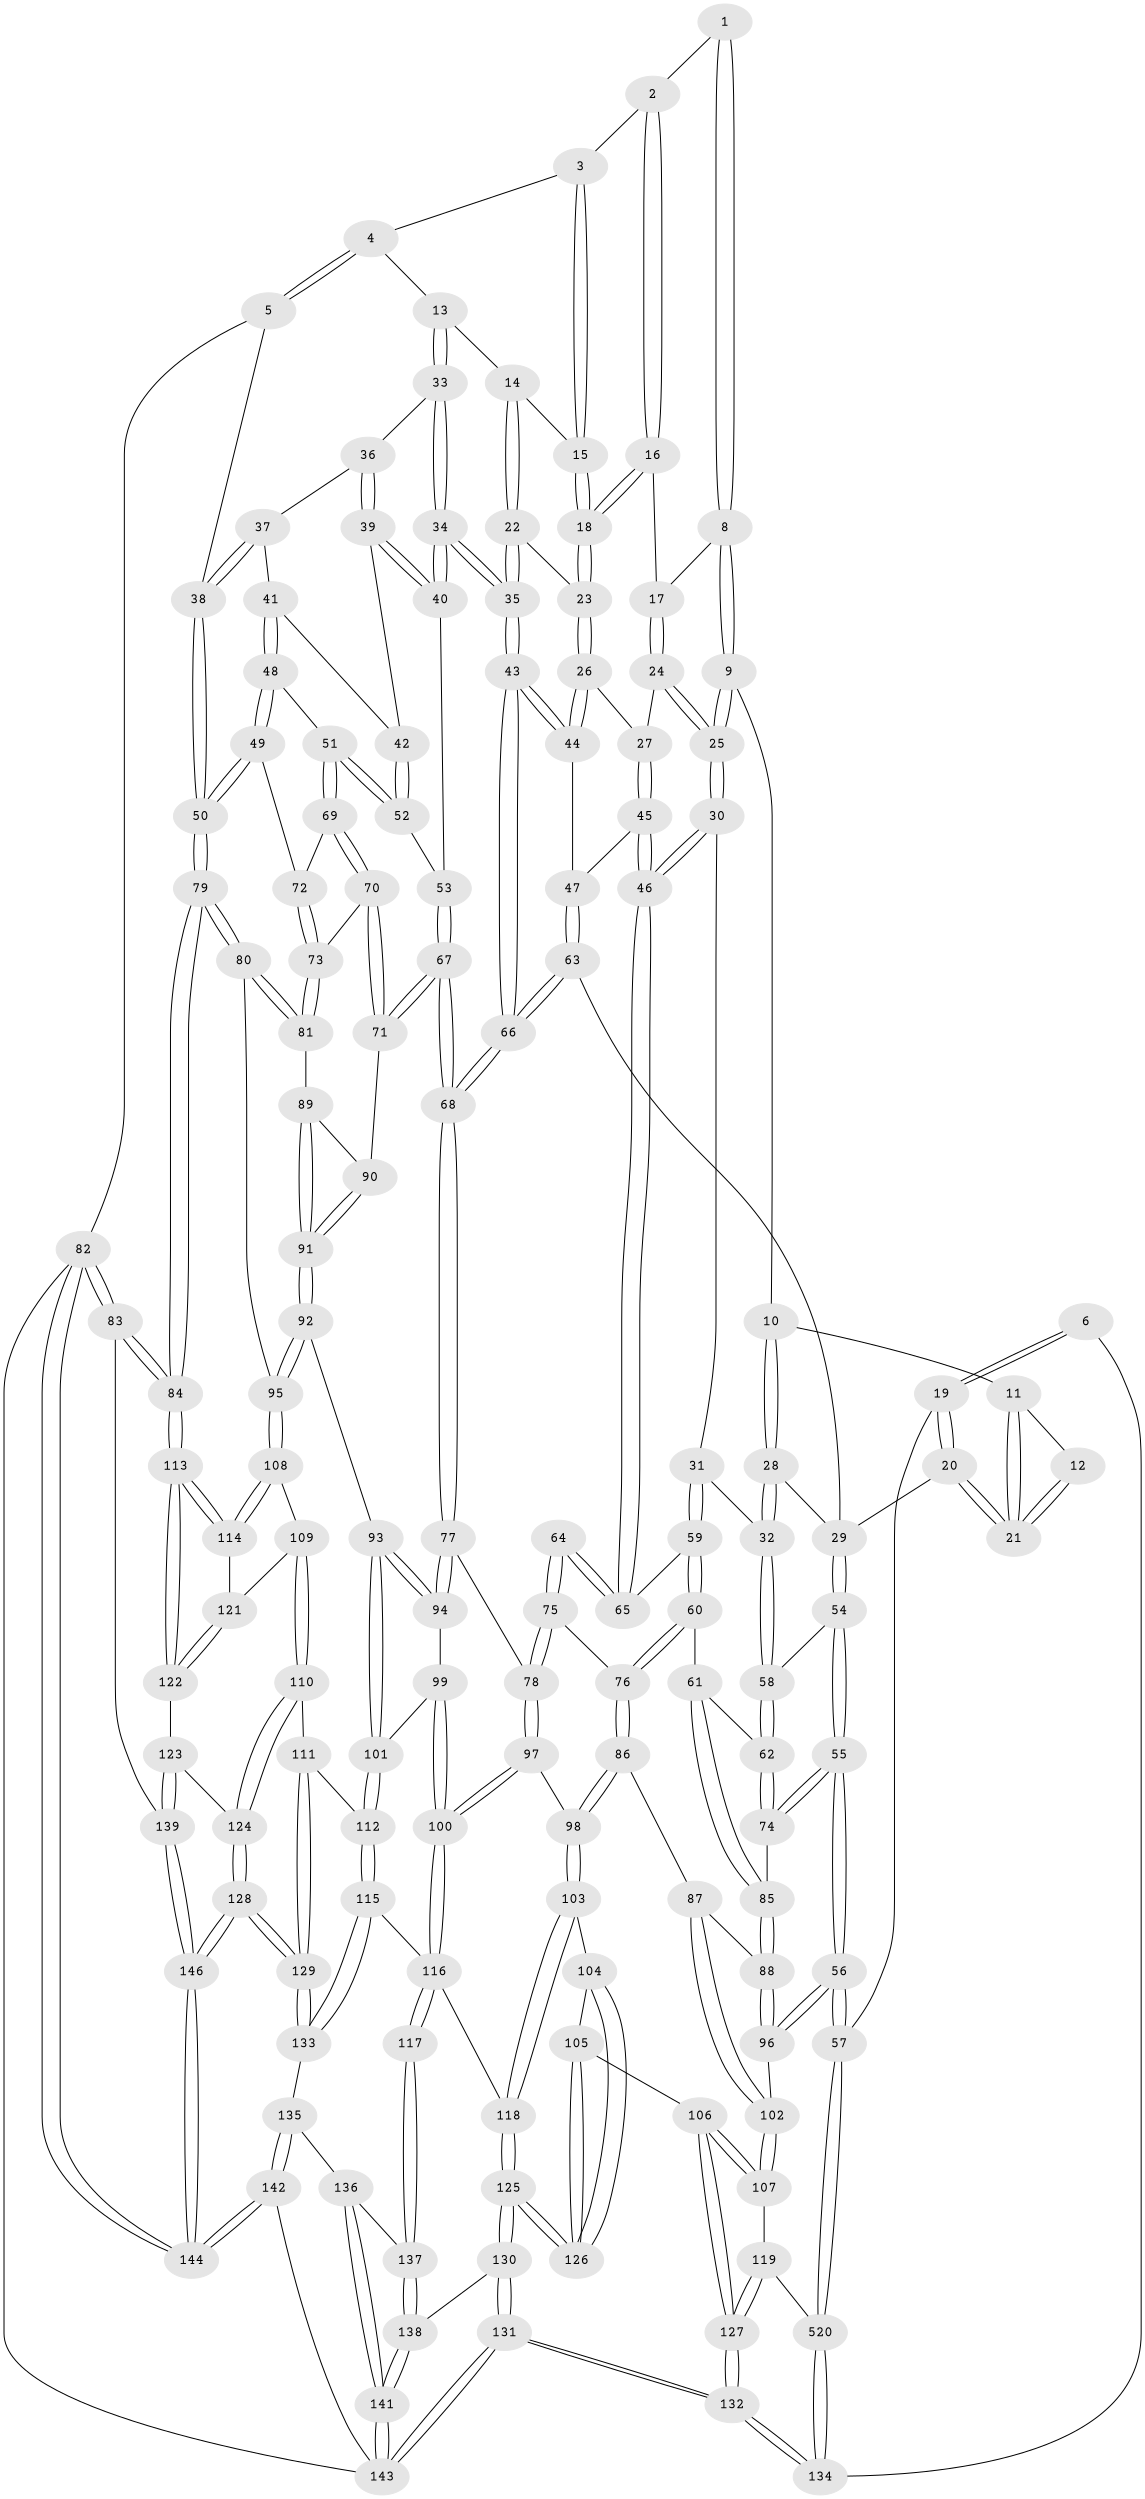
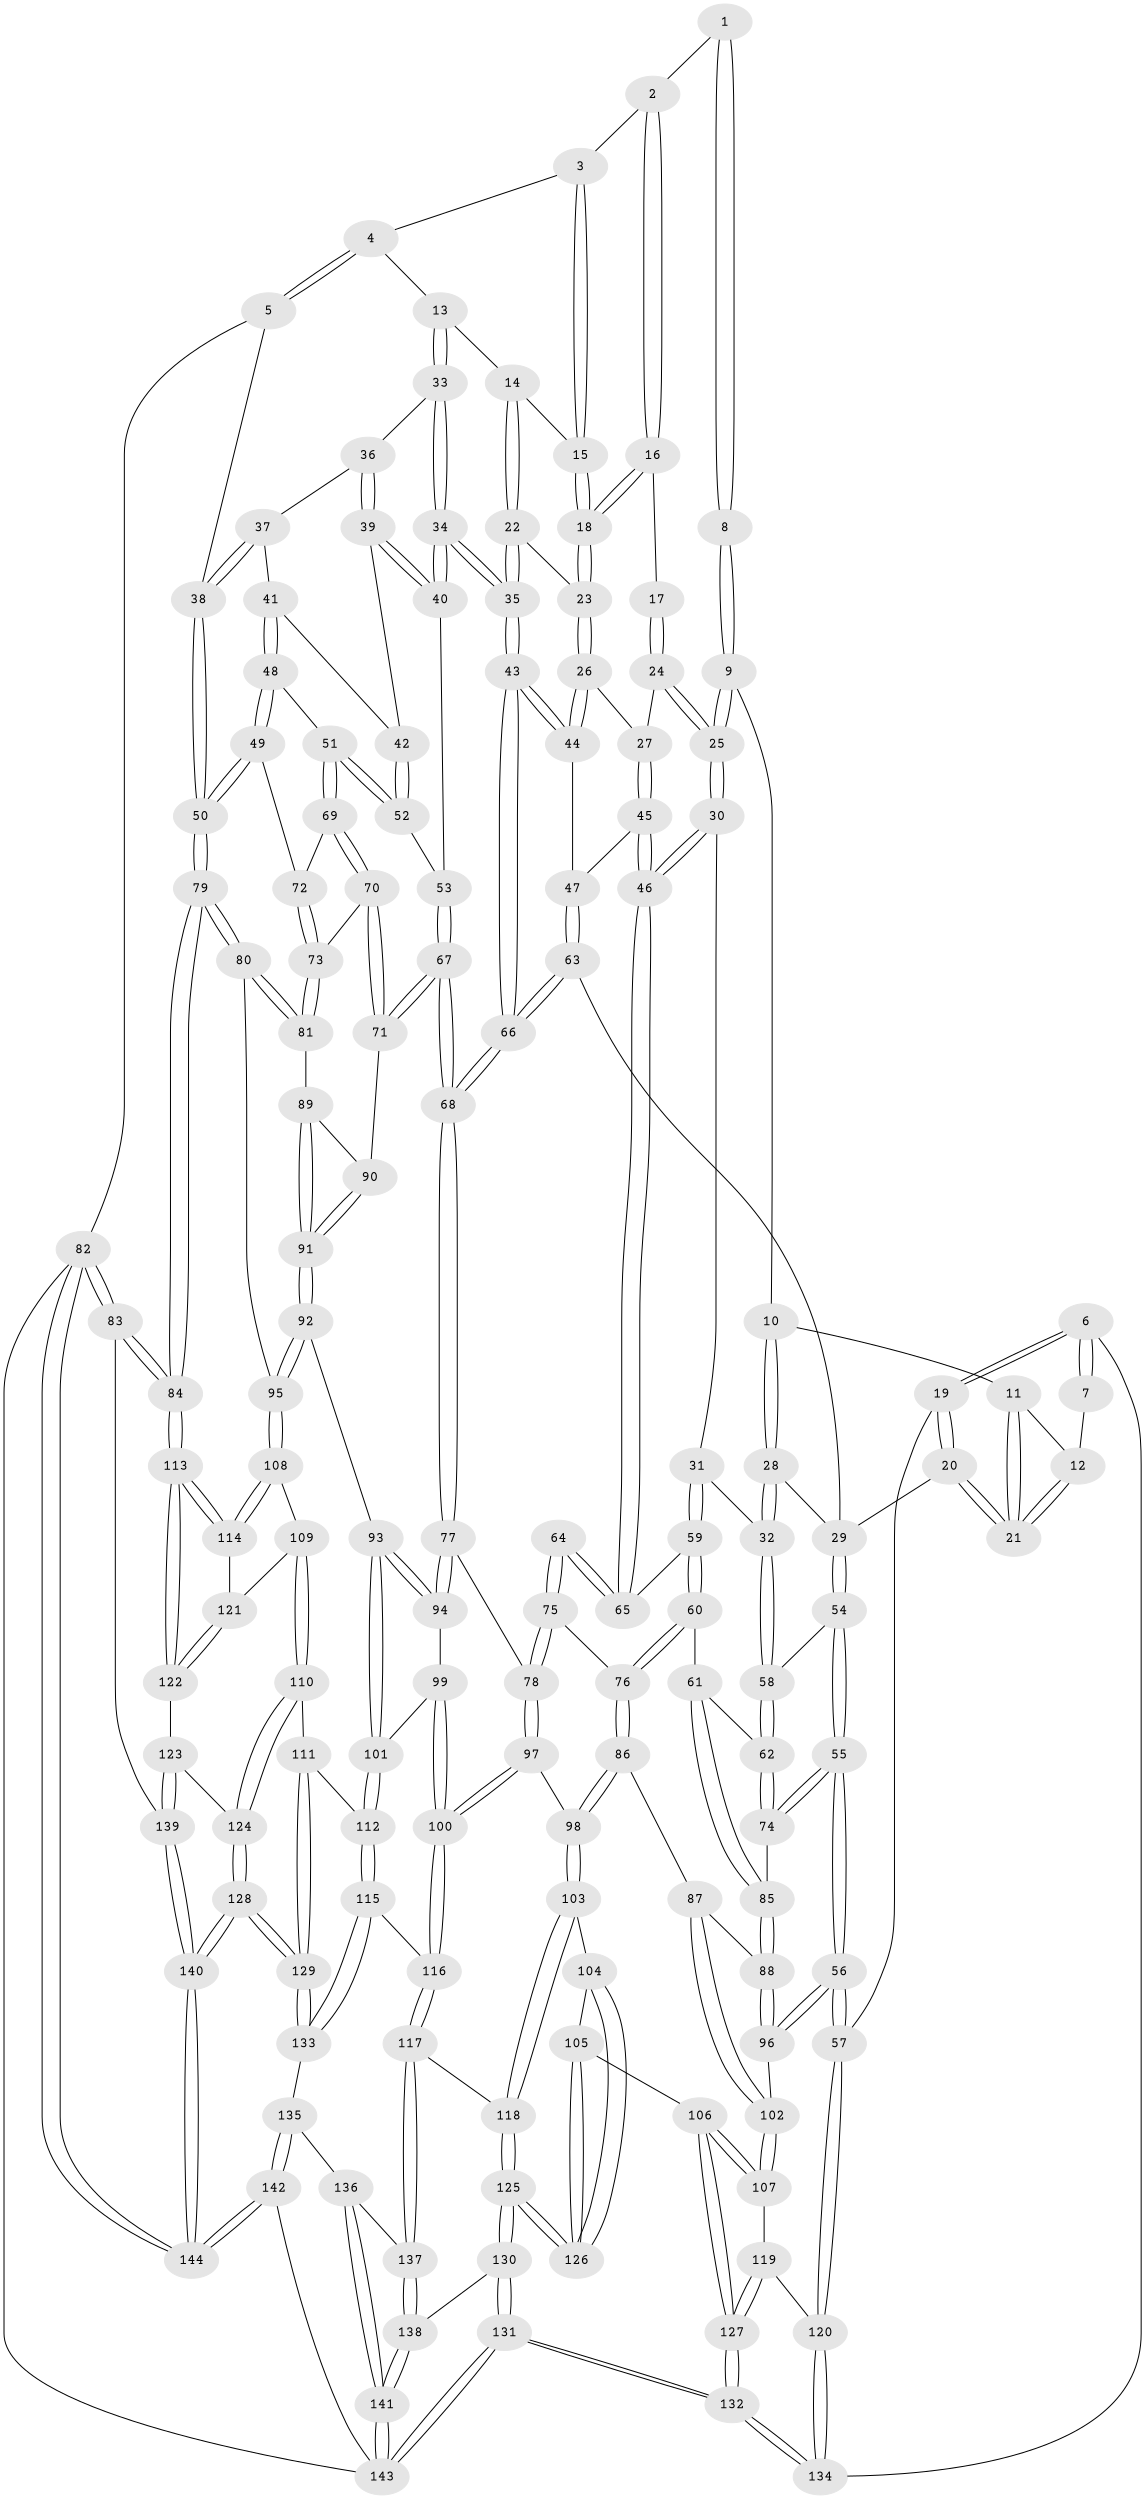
edge "8" -- "17": removed
node "7": added
node "146": label "146" -> "140"
edge "116" -- "118": now "117" -- "118"
node "520": label "520" -> "120"
